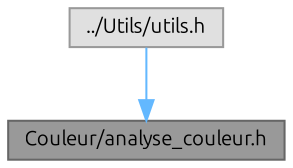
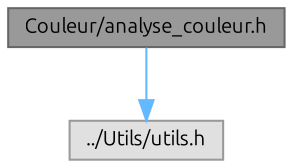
edge "../Utils/utils.h" -> "Couleur/analyse_couleur.h": reversed
